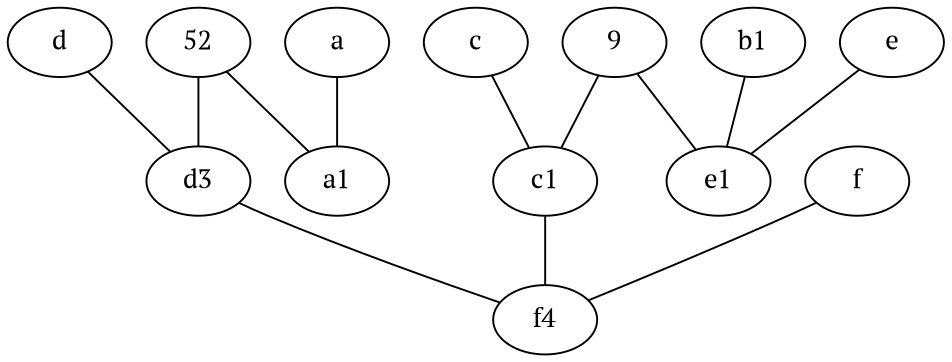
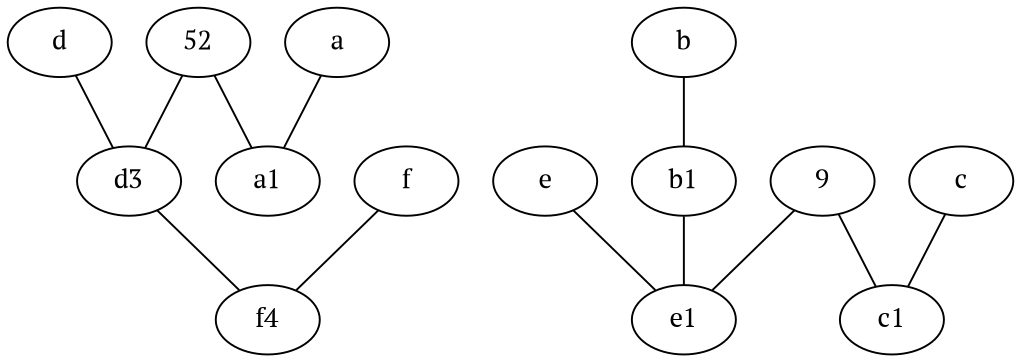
node "b": added
edge "c1" -- "f4": removed
